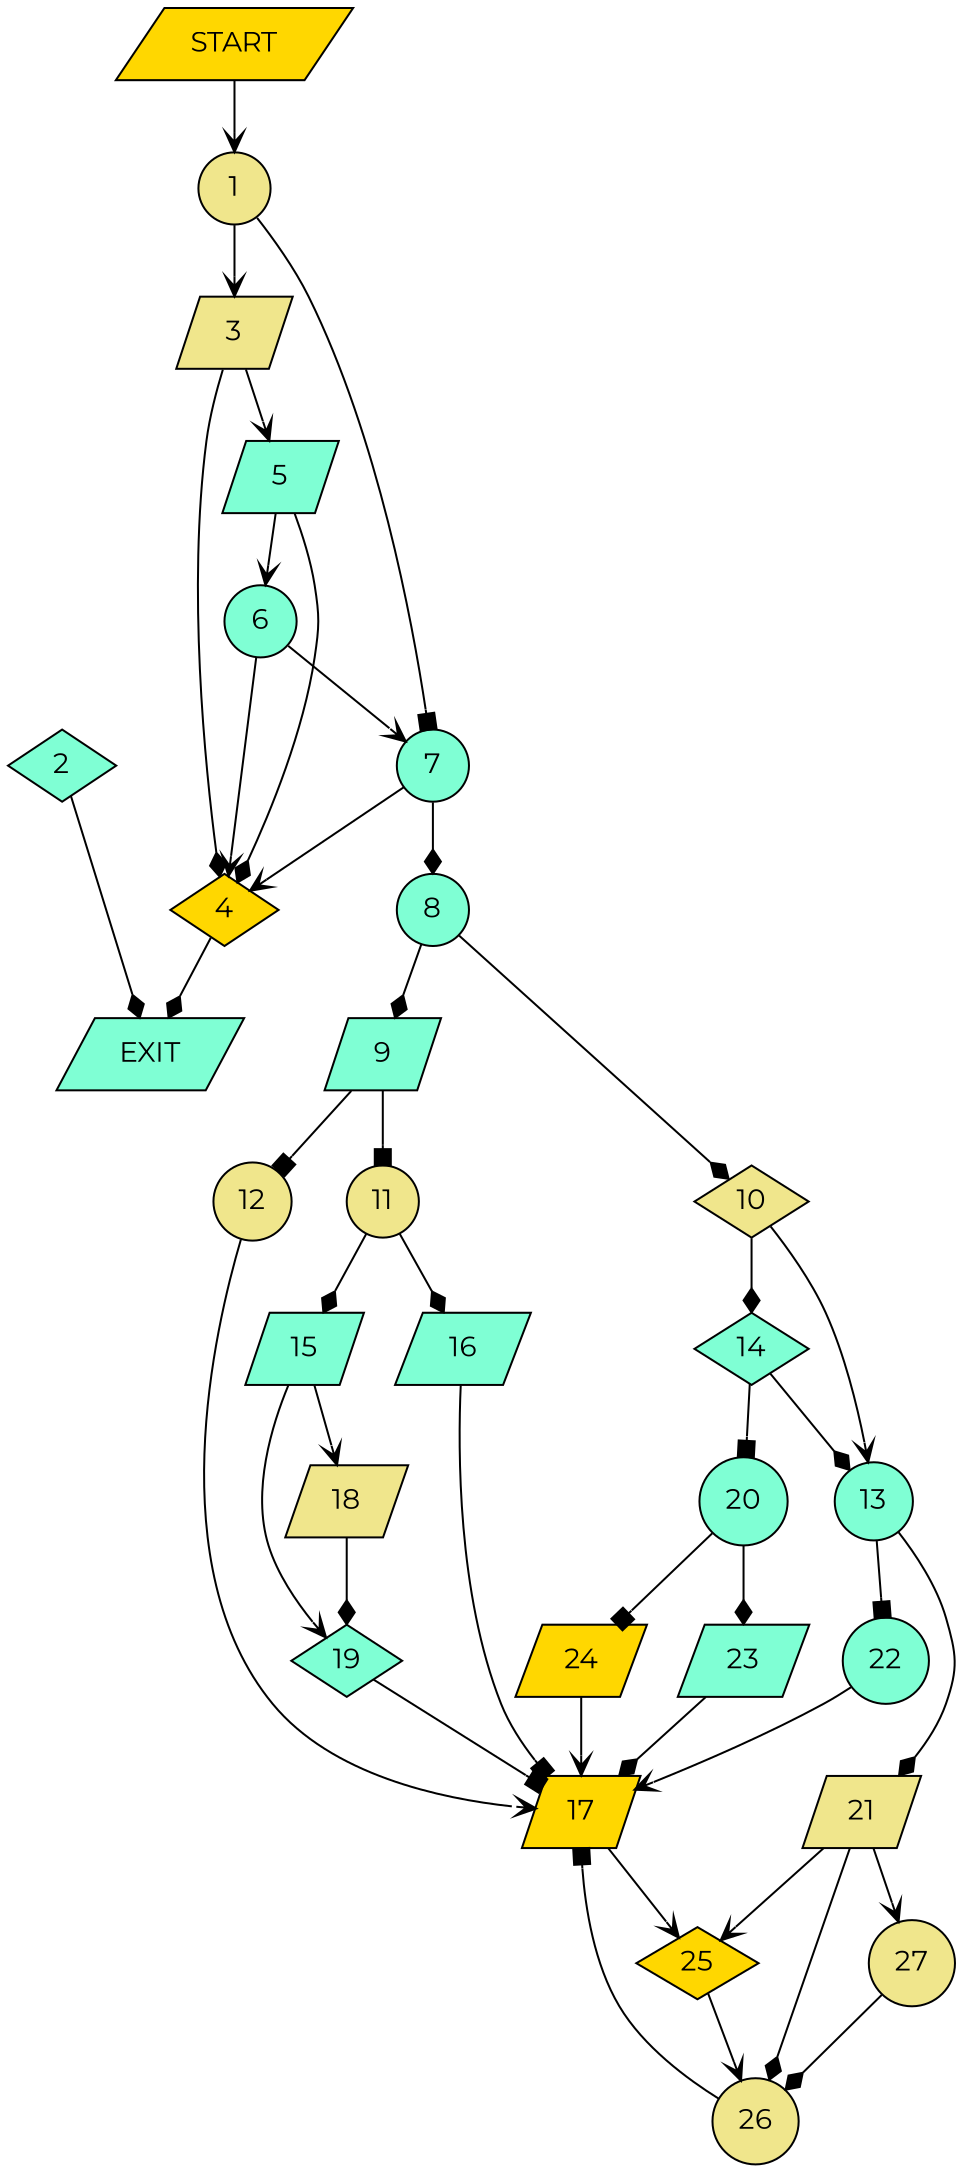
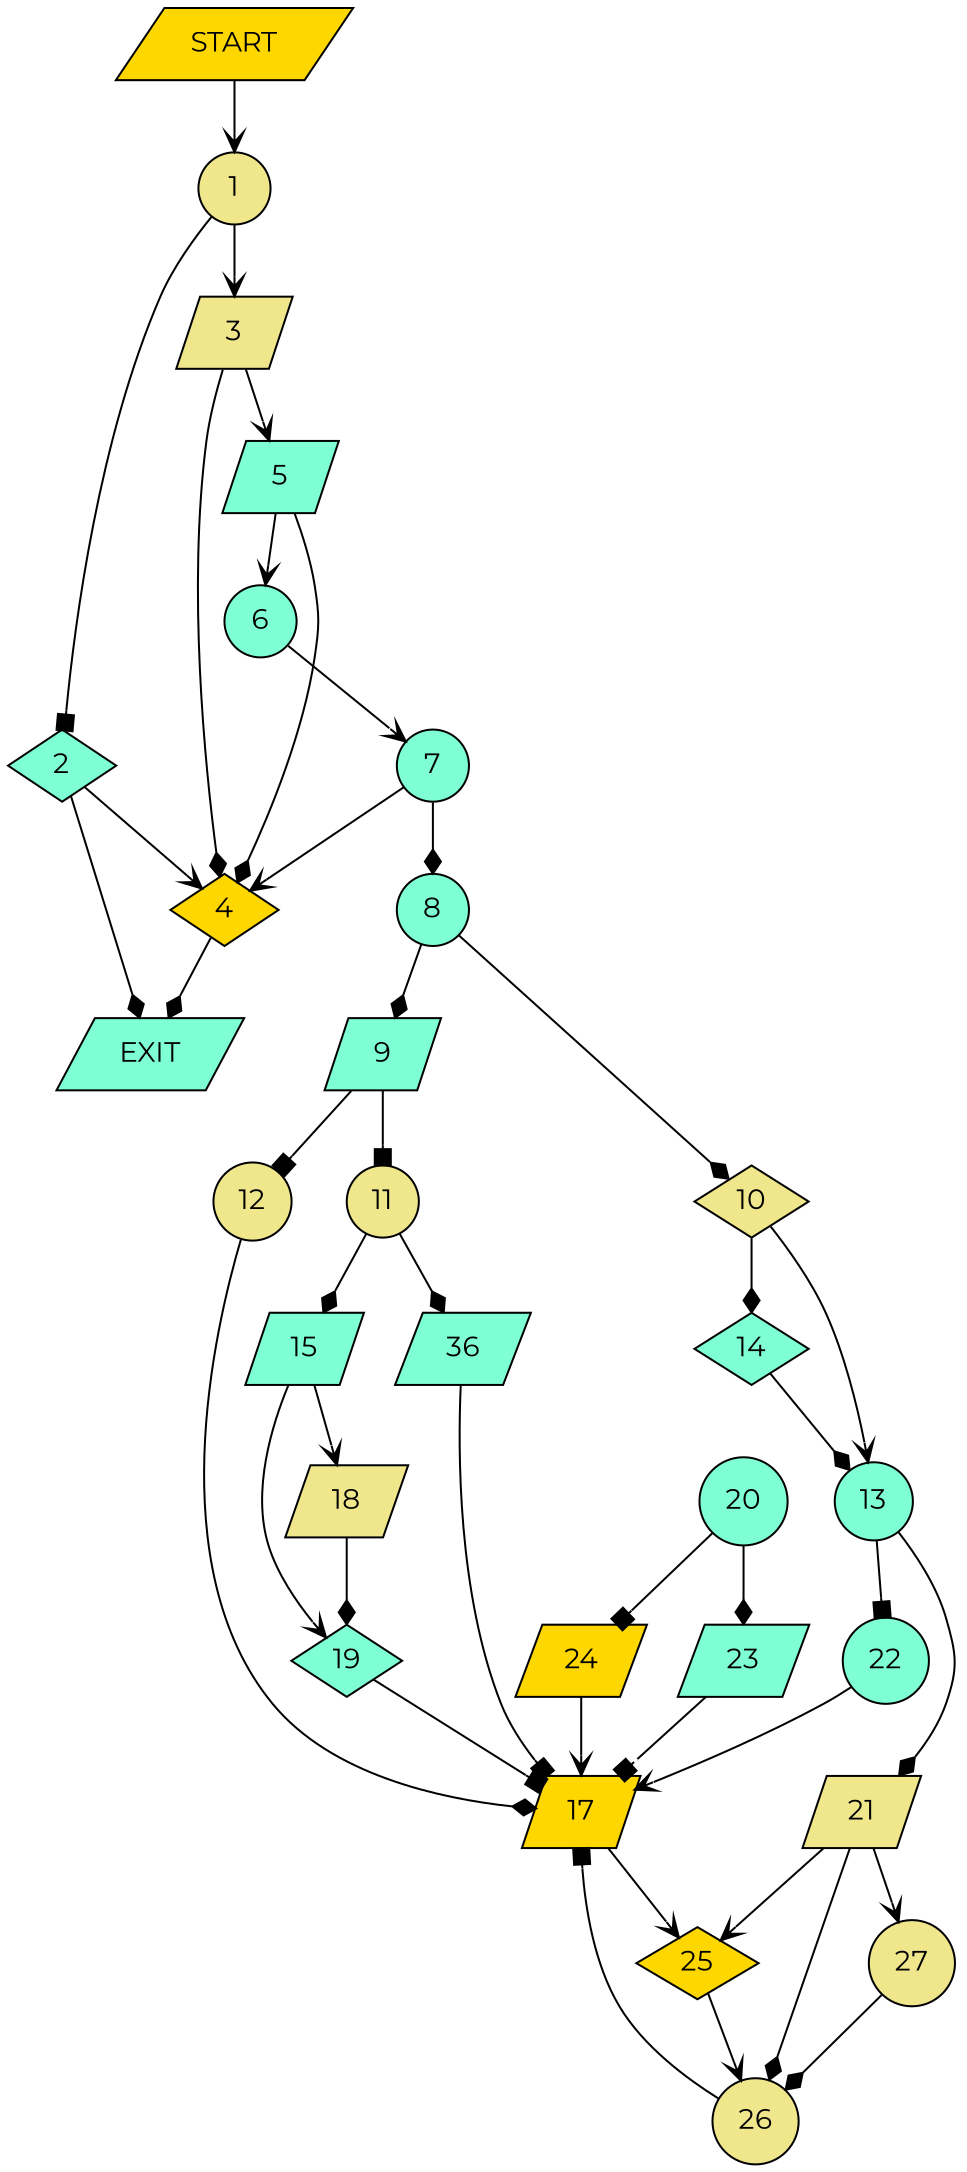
edge "1" -> "7": now "1" -> "2"
edge "6" -> "4": now "2" -> "4"
node "16": label "16" -> "36"
edge "14" -> "20": removed
edge "12" -> "17": arrowhead vee -> diamond
edge "23" -> "17": arrowhead diamond -> box
